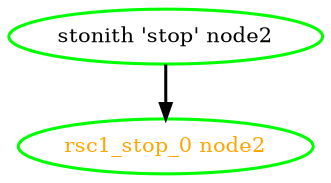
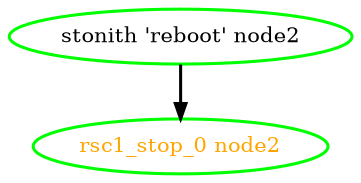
node "stonith 'stop' node2": label "stonith 'stop' node2" -> "stonith 'reboot' node2"
